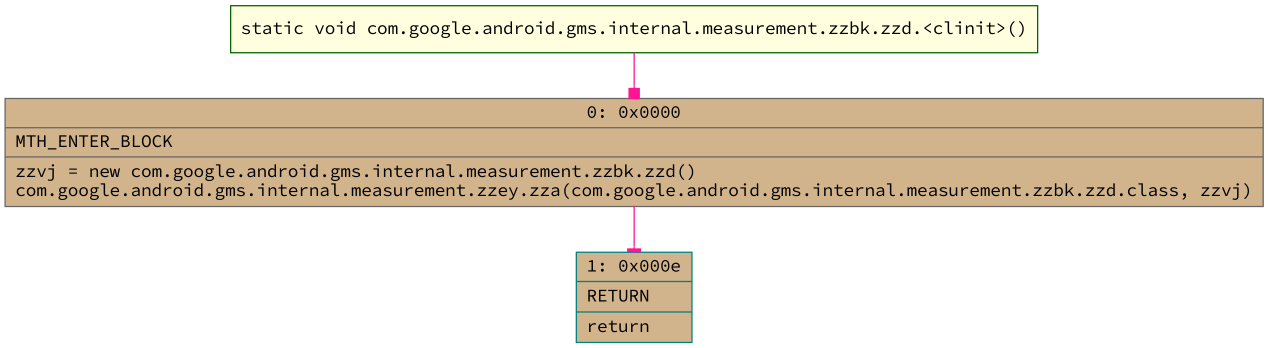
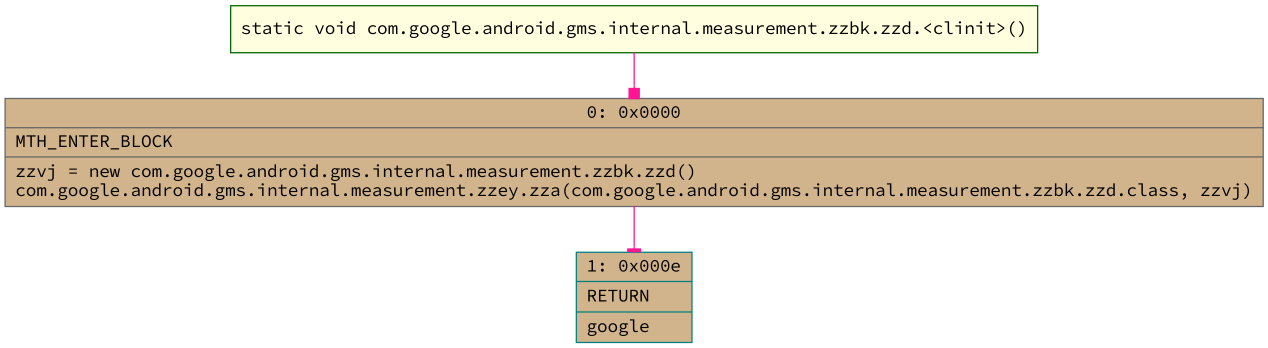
node "1: 0x000e": text "return" -> "google"
